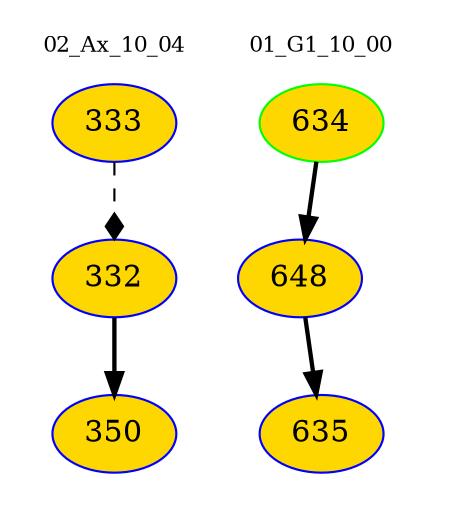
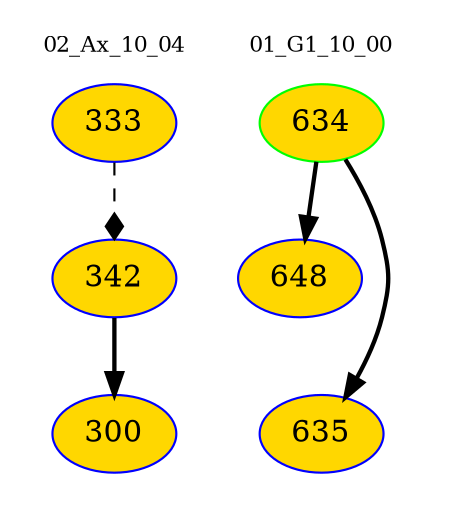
node "332": label "332" -> "342"
edge "648" -> "635": now "634" -> "635"
node "350": label "350" -> "300"
